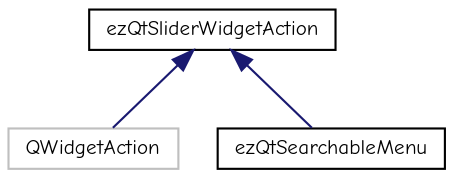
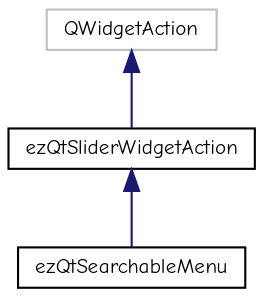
edge "QWidgetAction" -> "ezQtSliderWidgetAction": reversed
